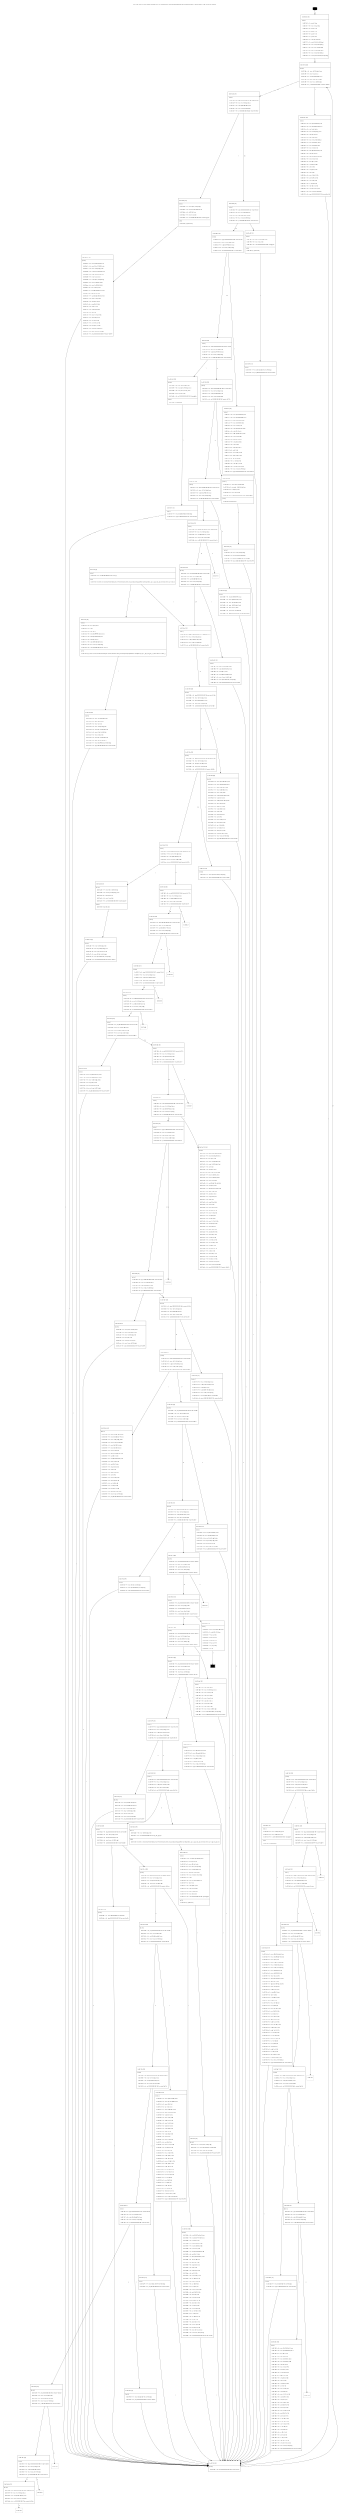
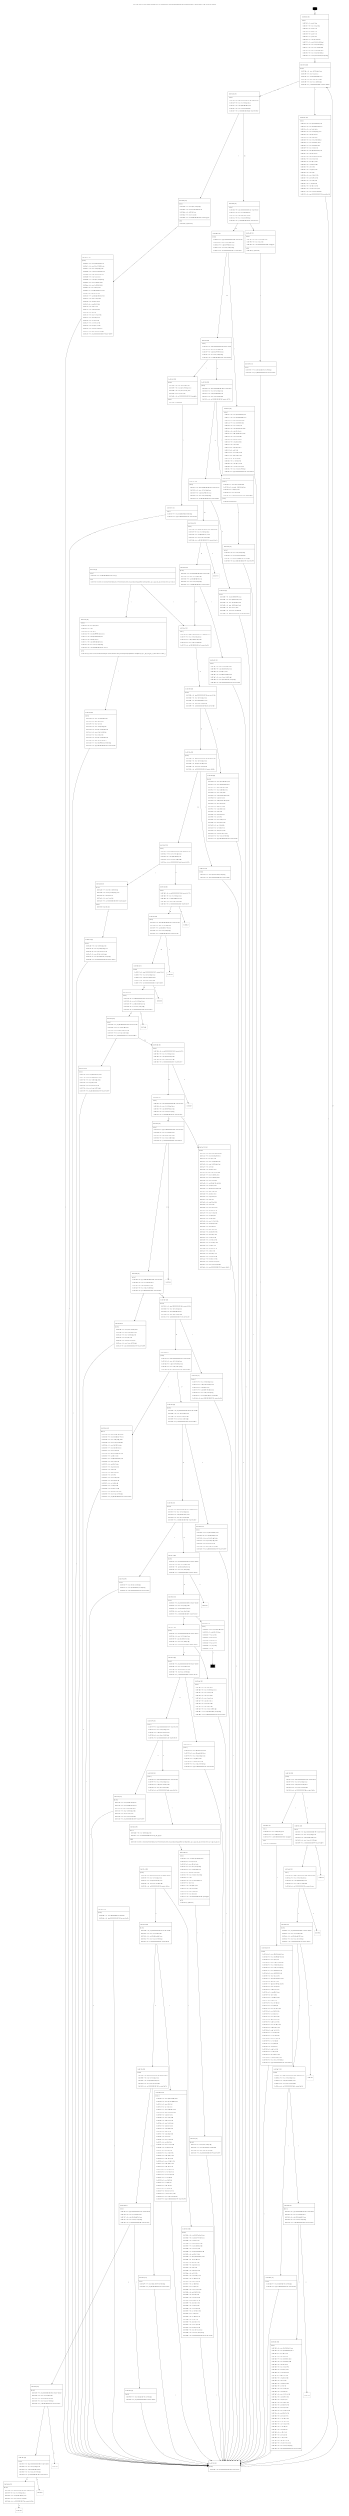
node "0x4015ab [25]": removed
